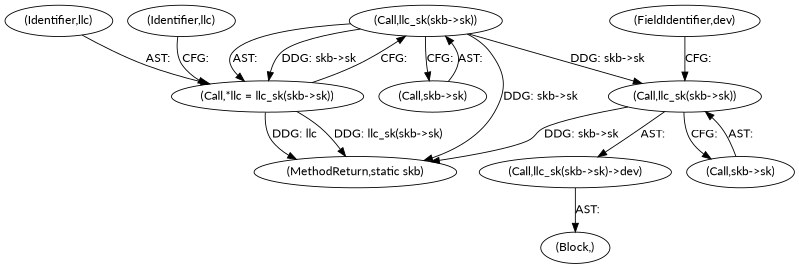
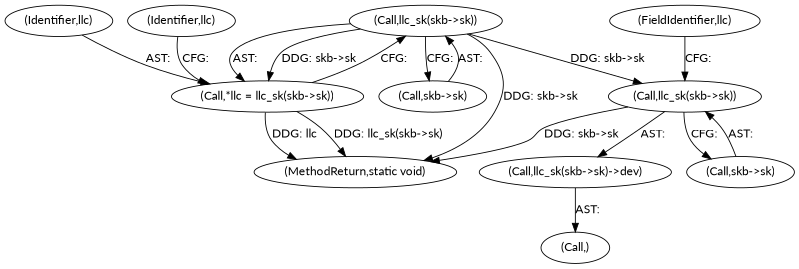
node "(FieldIdentifier,dev)": label "(FieldIdentifier,dev)" -> "(FieldIdentifier,llc)"
node "(MethodReturn,static skb)": label "(MethodReturn,static skb)" -> "(MethodReturn,static void)"
node "(Block,)": label "(Block,)" -> "(Call,)"
